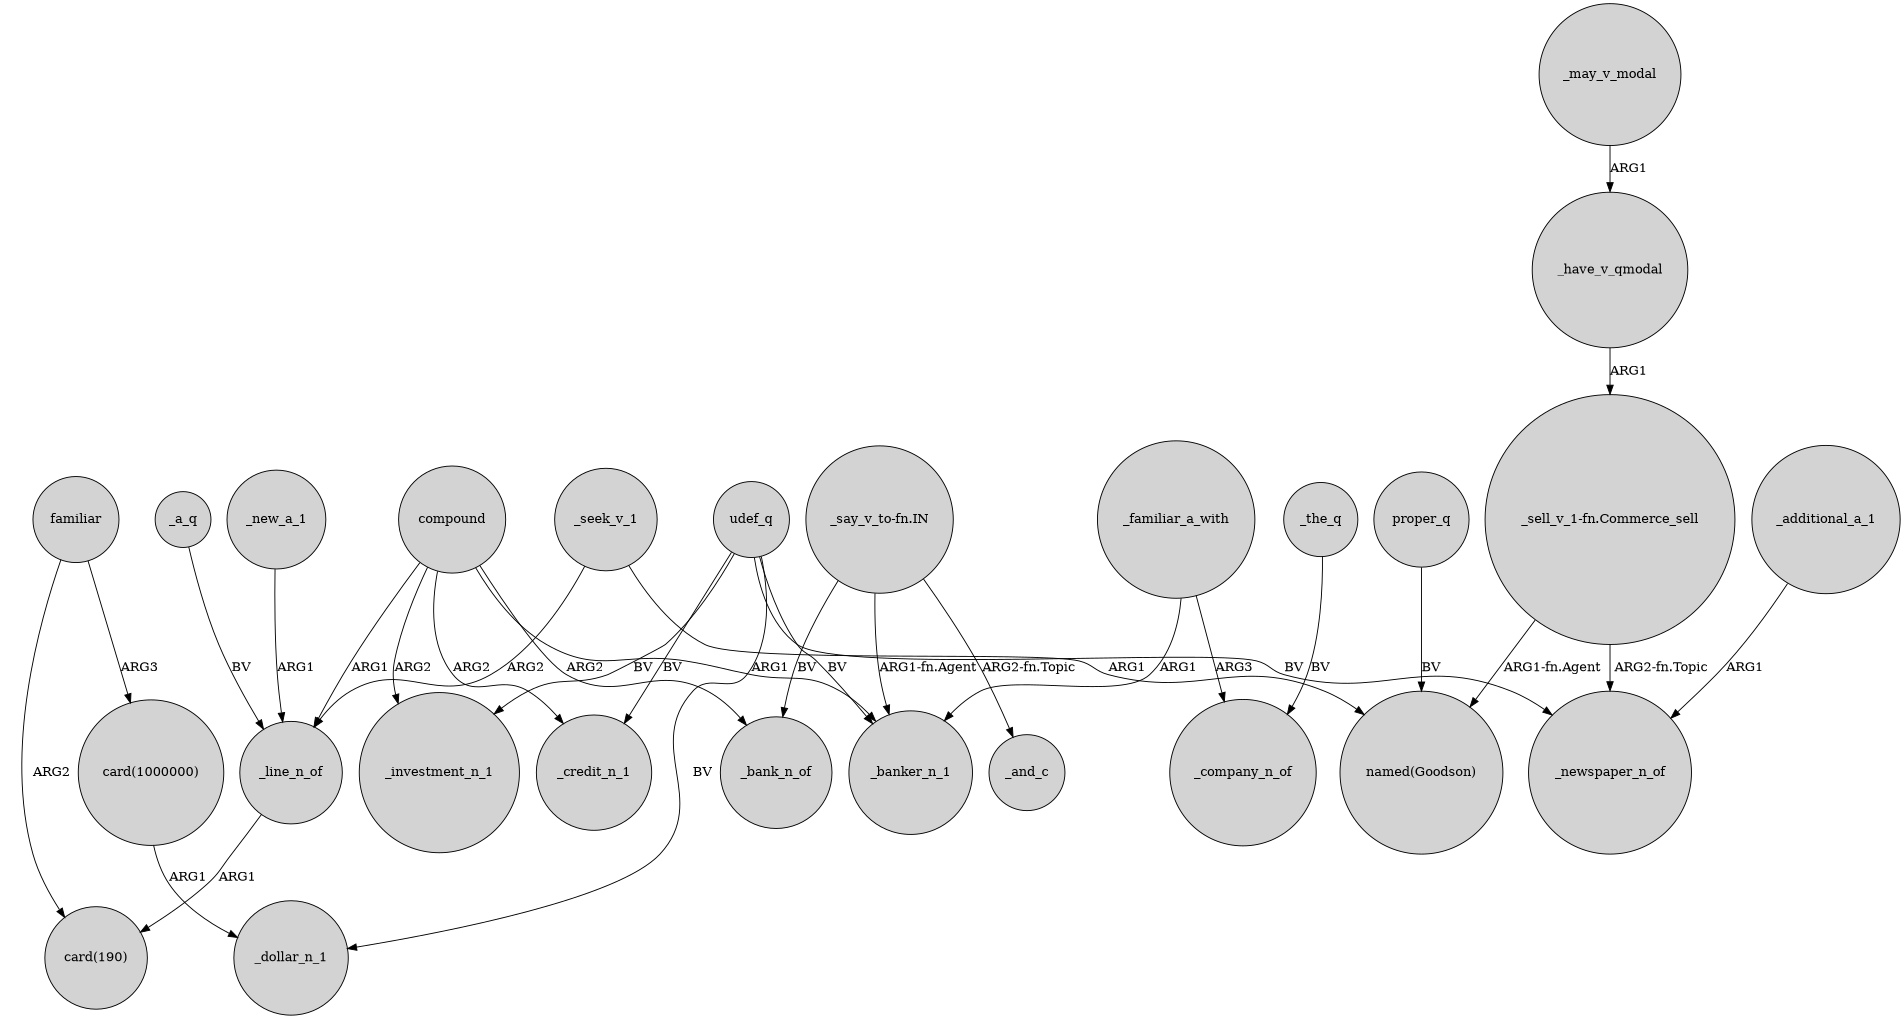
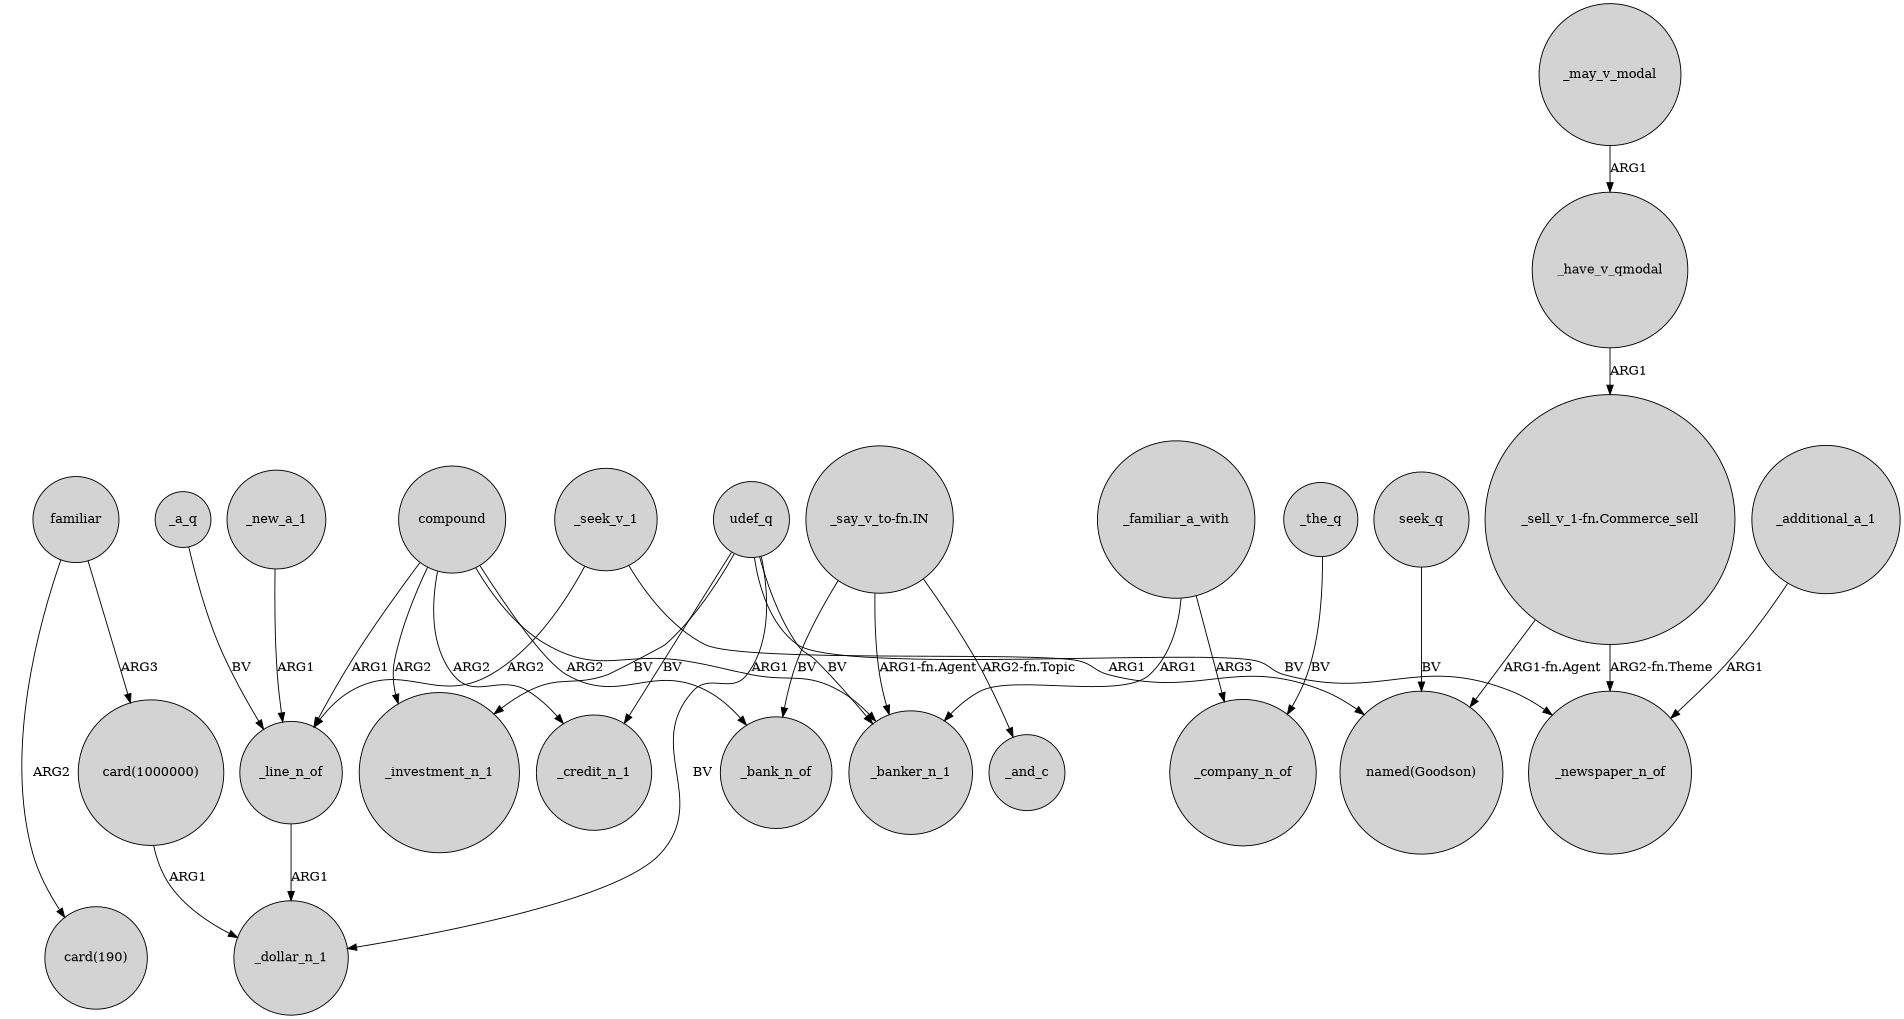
node "proper_q": label "proper_q" -> "seek_q"
edge "_sell_v_1-fn.Commerce_sell" -> "_newspaper_n_of": label "ARG2-fn.Topic" -> "ARG2-fn.Theme"
edge "_line_n_of" -> "card(190)": now "_line_n_of" -> "_dollar_n_1"
